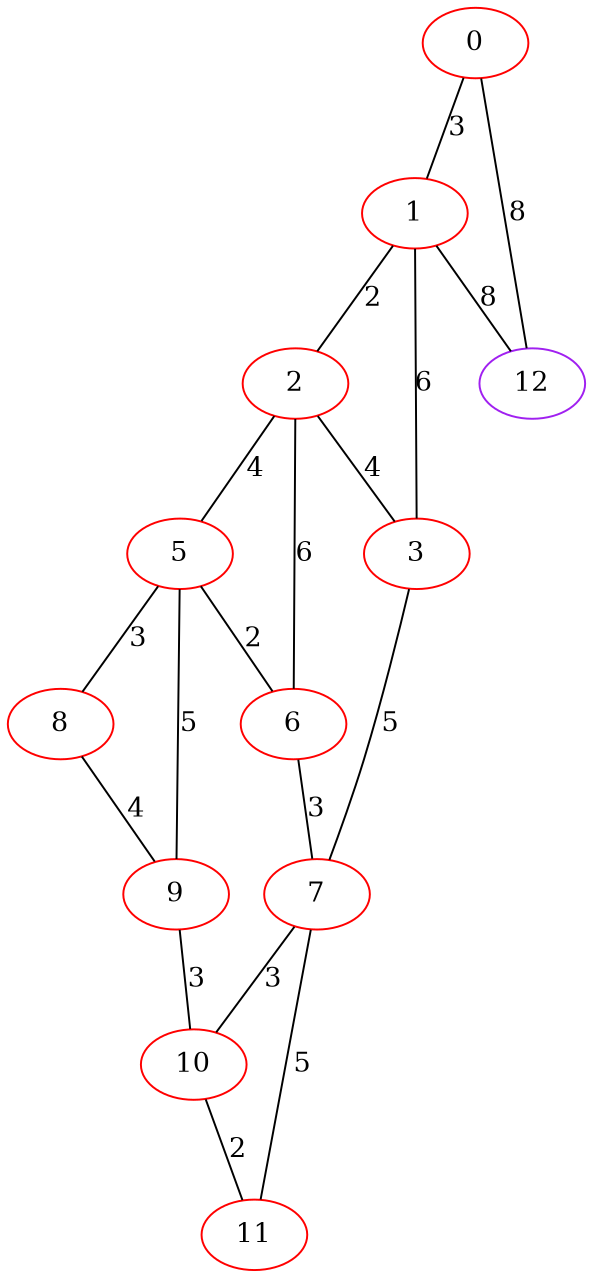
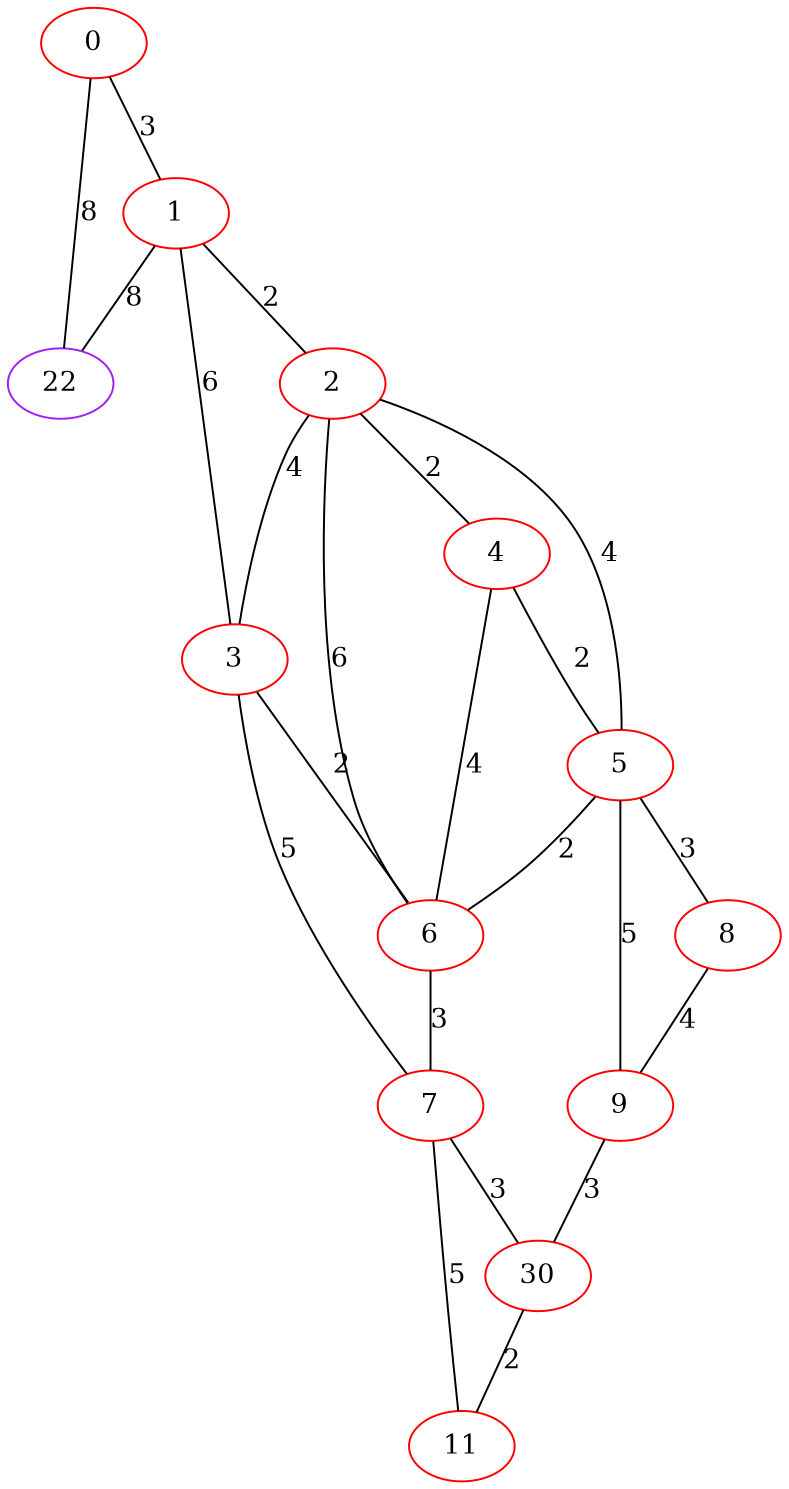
node "12": label "12" -> "22"
node "4": added
edge "3" -- "6": added, label "2"
node "10": label "10" -> "30"
